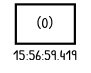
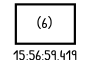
node "(0)": label "(0)" -> "(6)"
